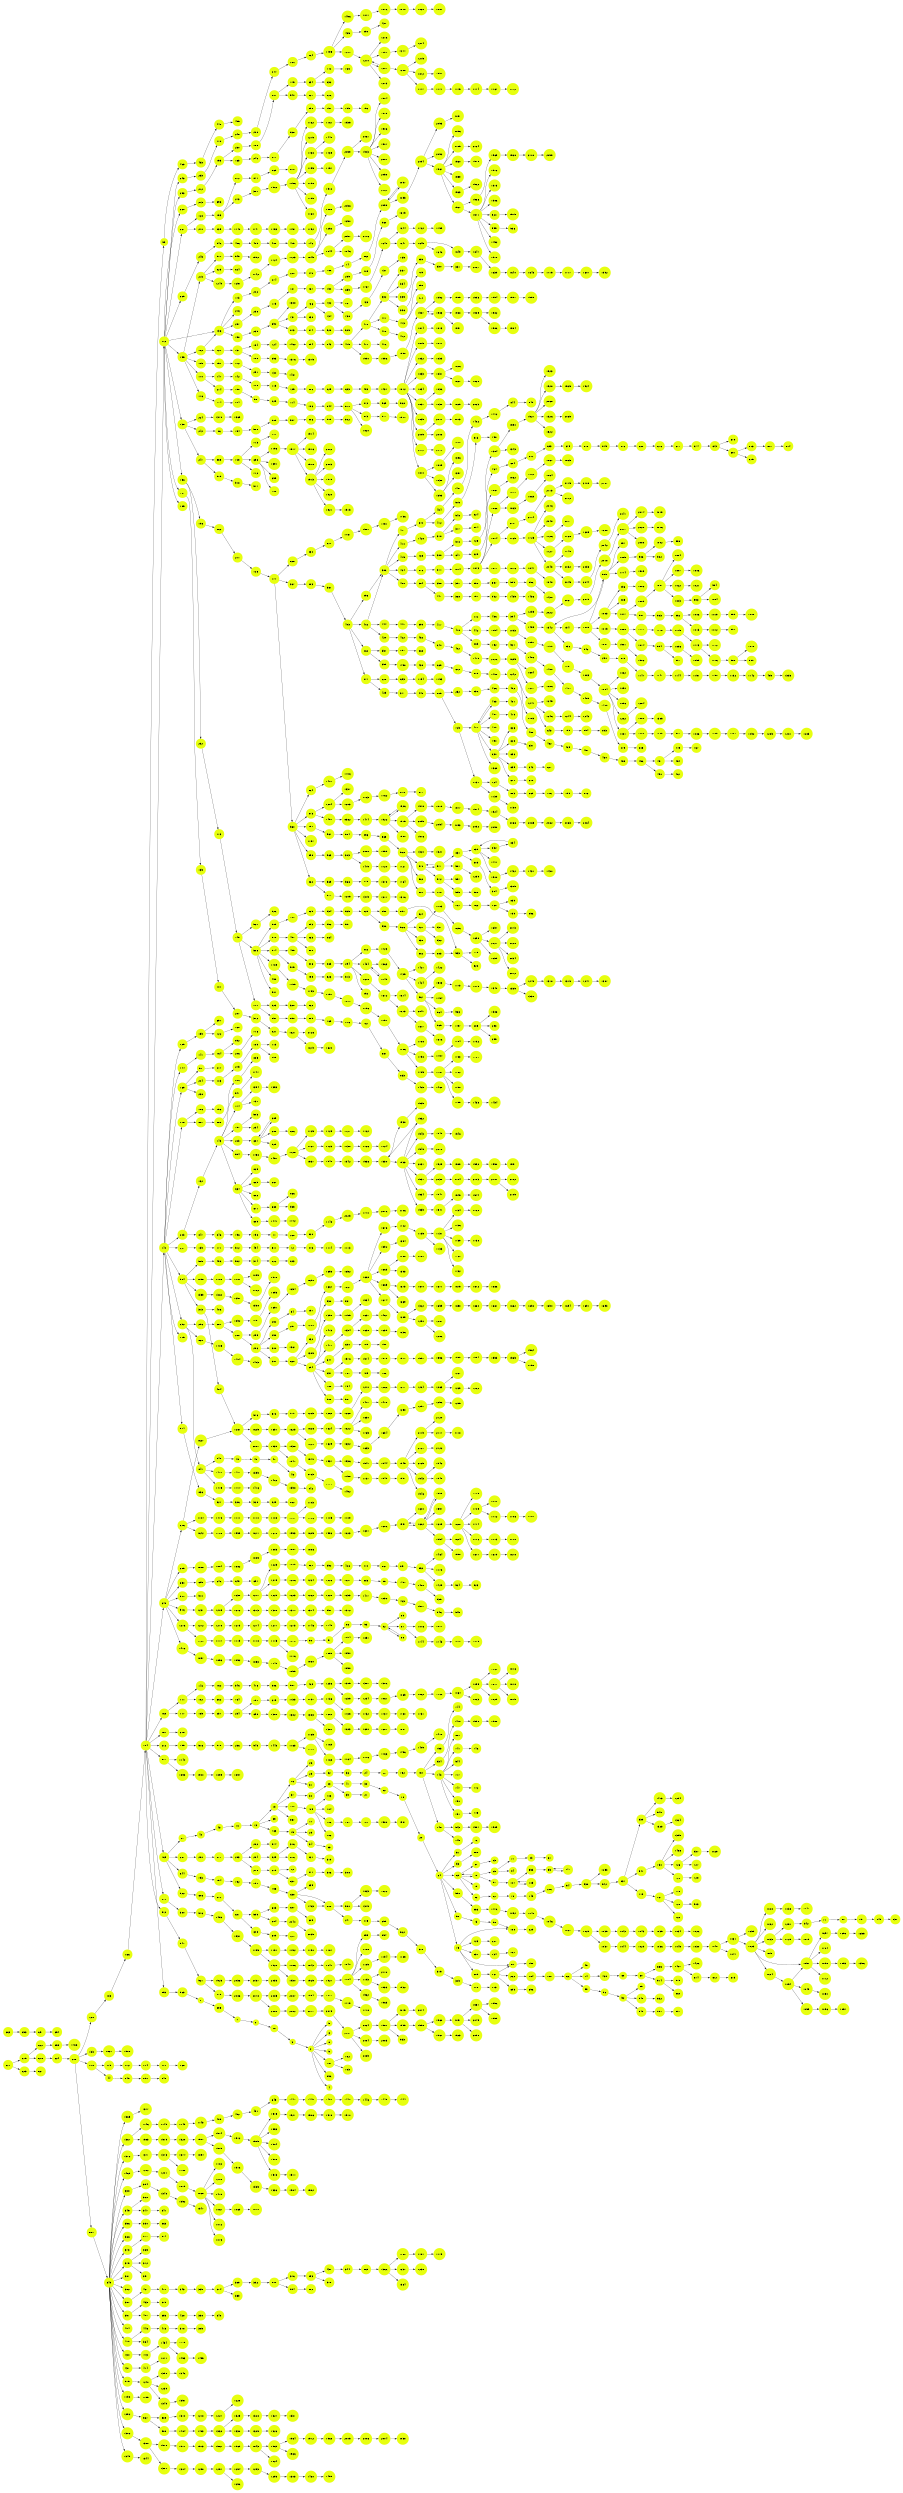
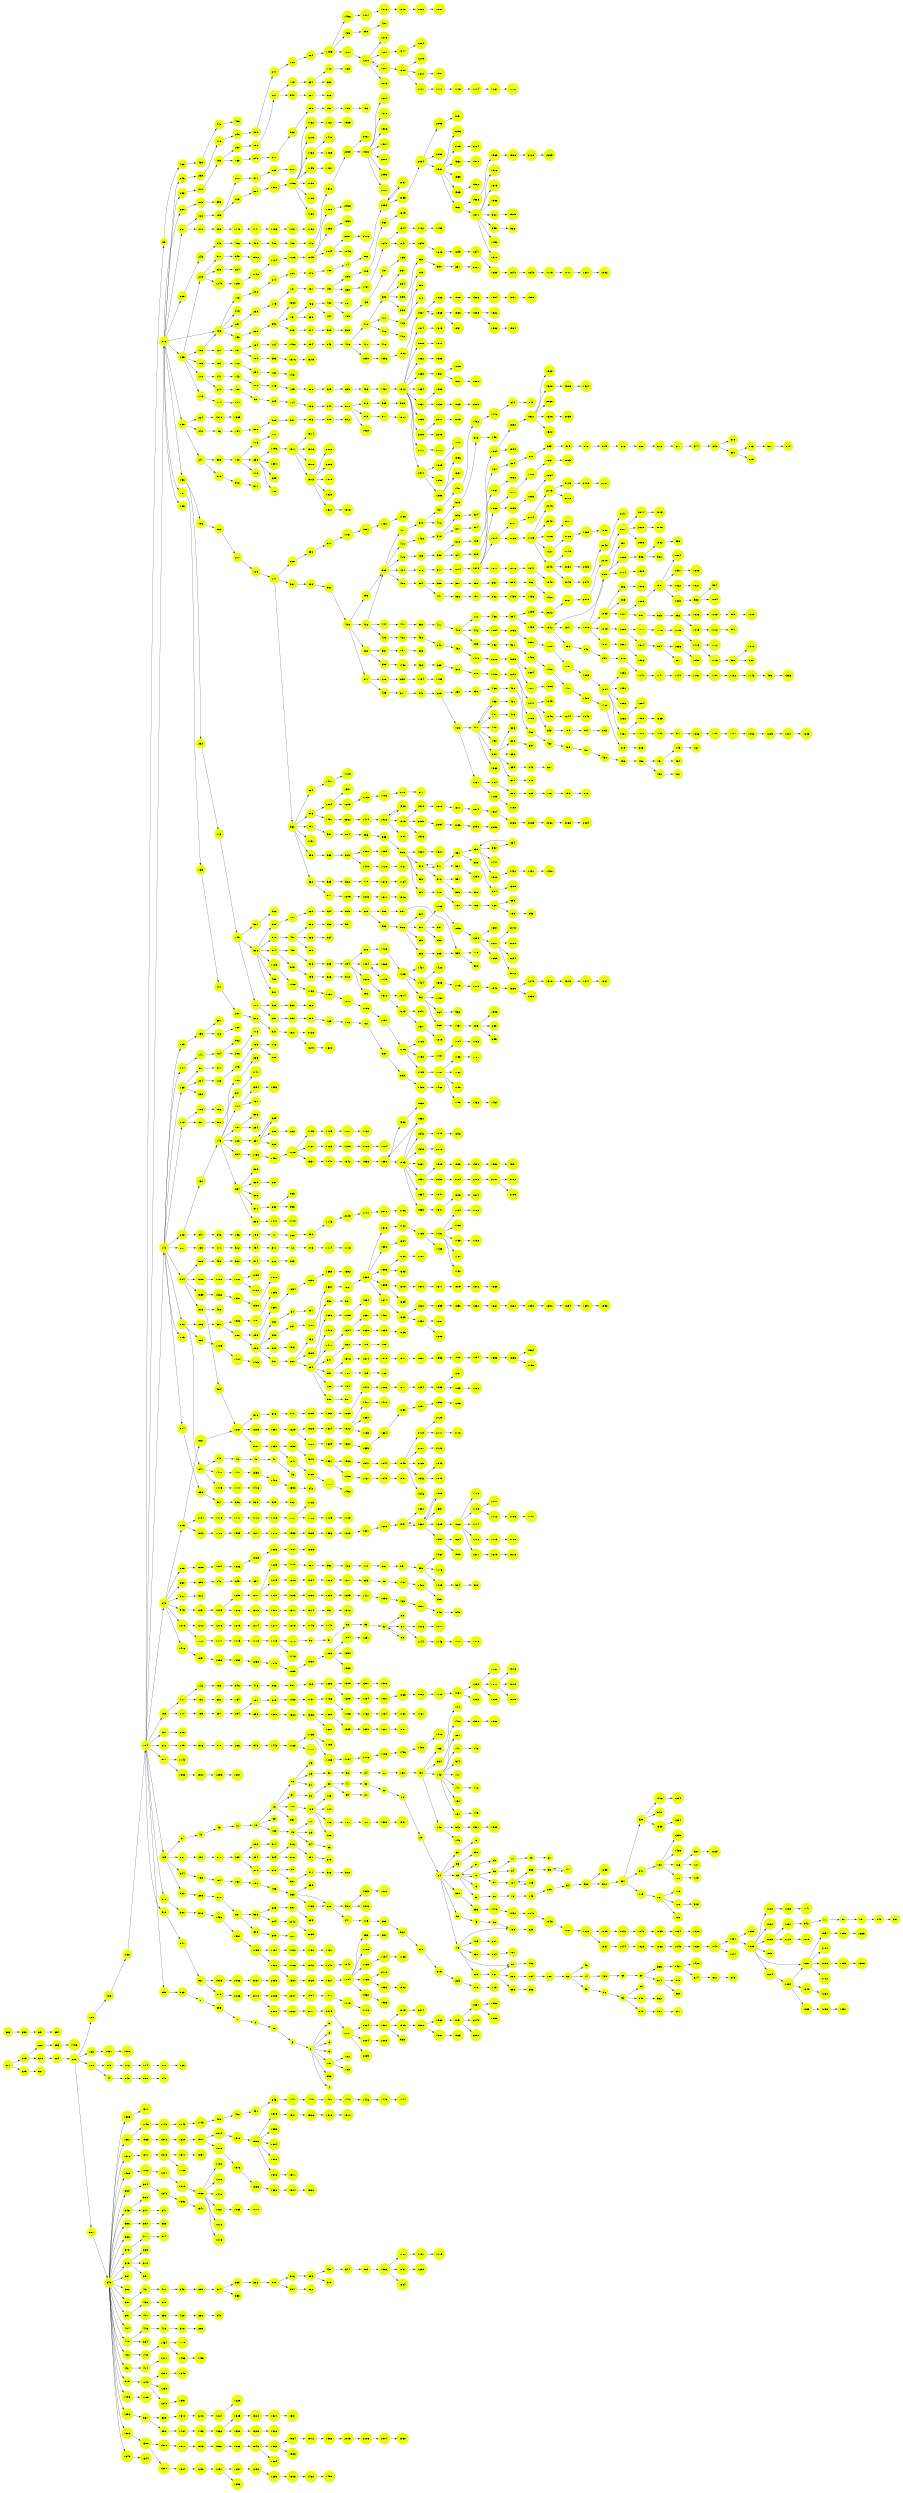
edge "1645" -> "1649": now "1646" -> "1649"
